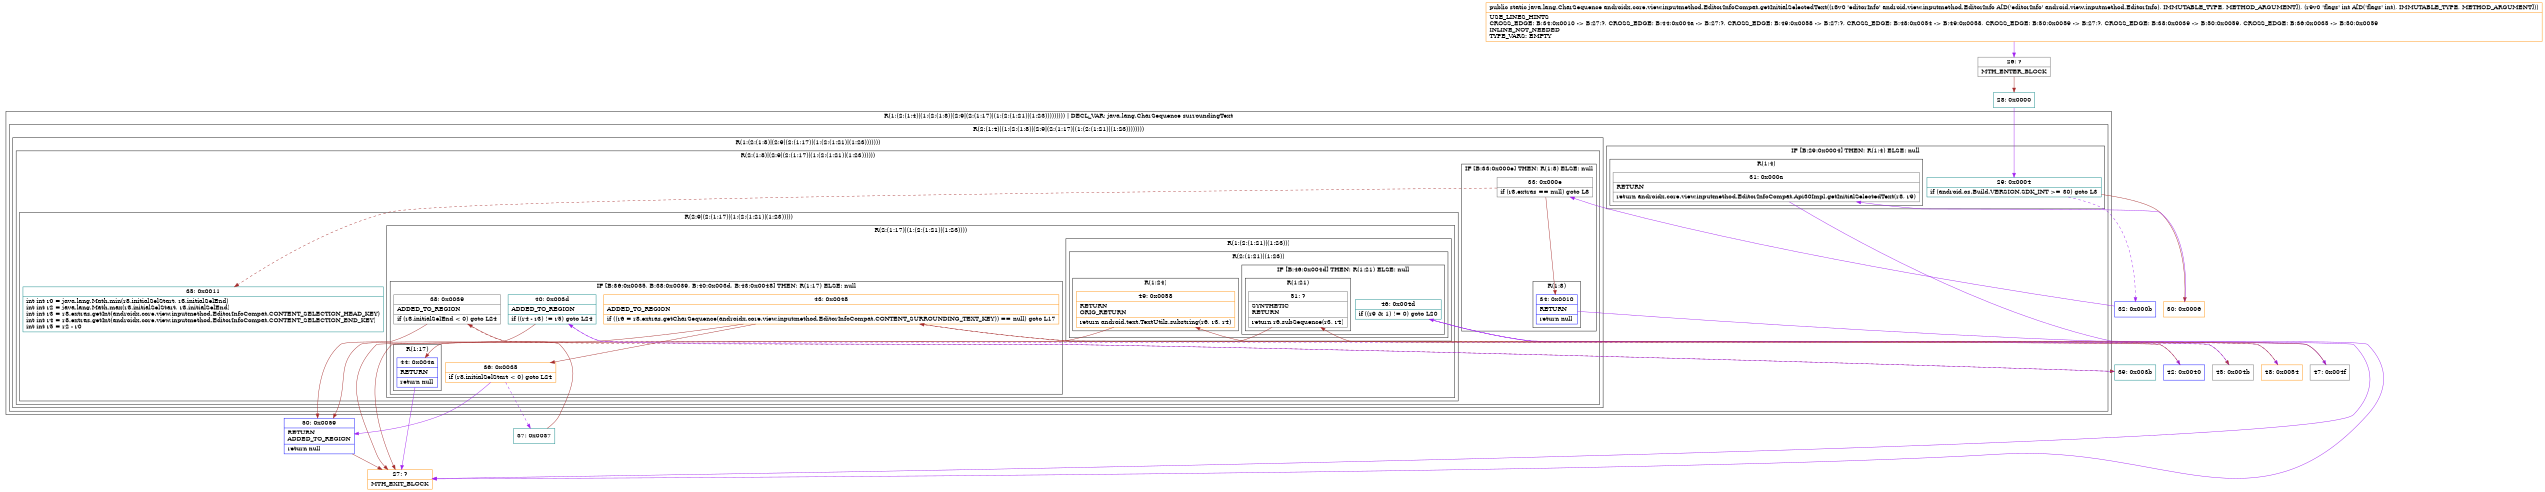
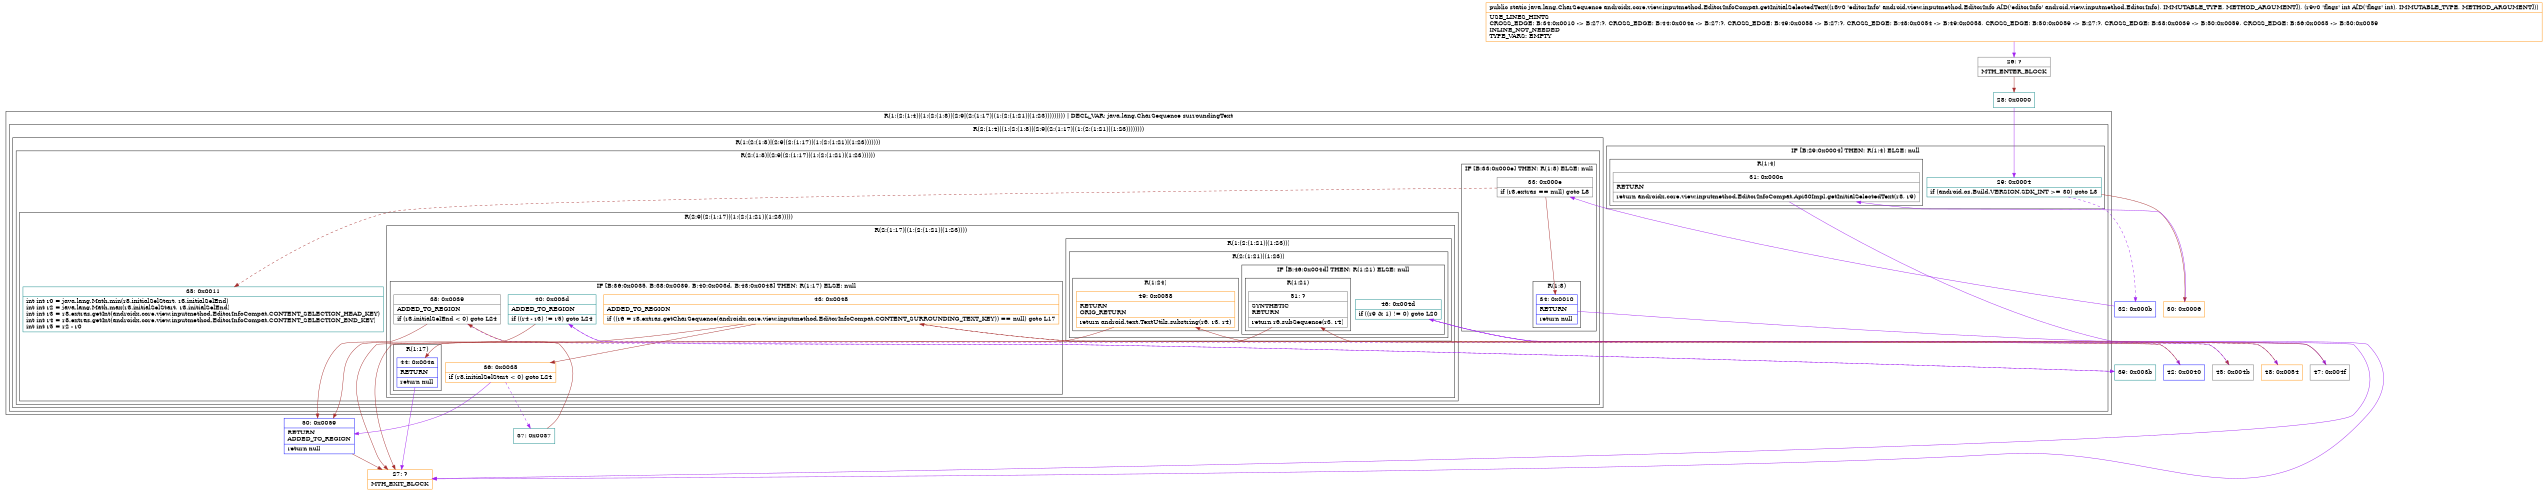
edge "38: 0x0039" -> "39: 0x003b": color brown -> purple
